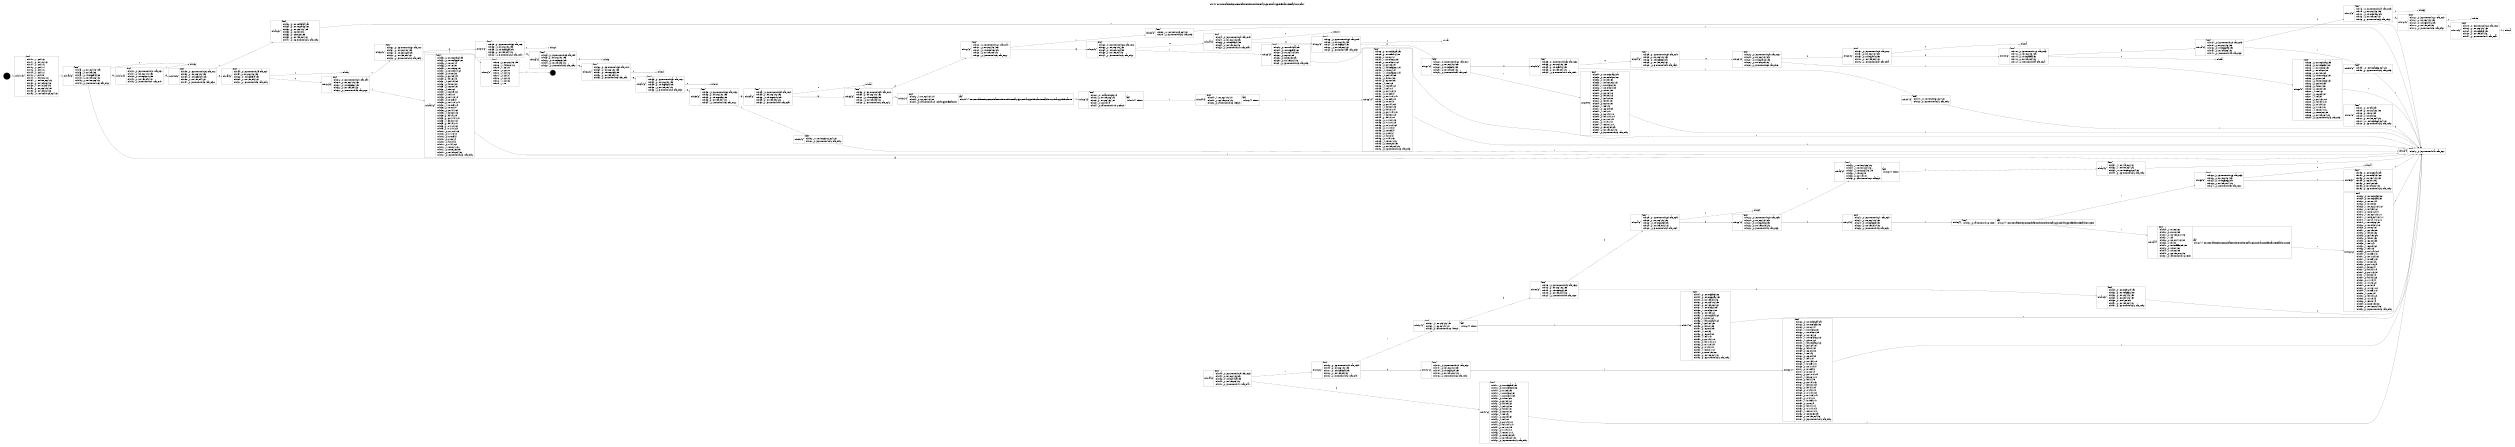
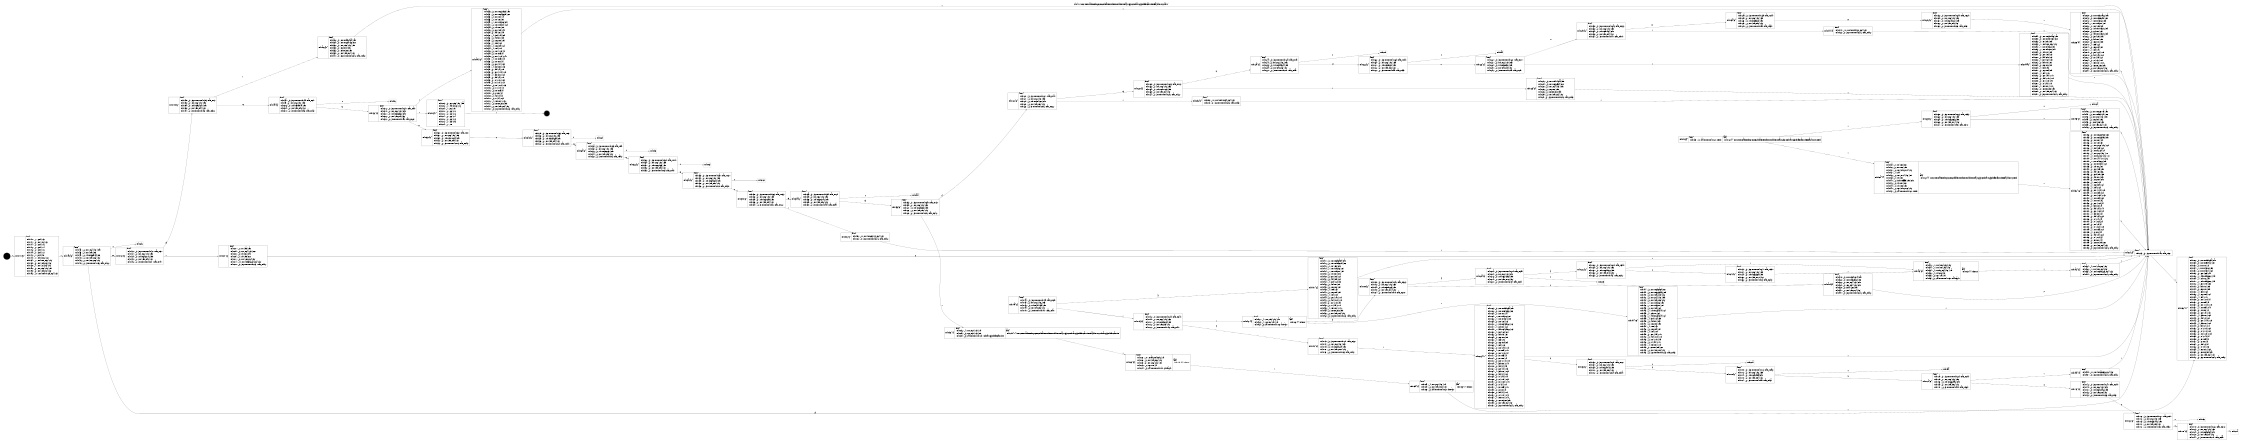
node "0x402235": removed
edge "0x401532 [28]" -> "0x402105 [21]": now "0x401516 [28]" -> "0x402105 [21]"
edge "0x4016d6 [28]" -> "0x4016f2 [28]": now "0x401c23 [147]" -> "0x4016f2 [28]"
edge "0x4014c2 [28]" -> "0x4018f6": now "0x4014c2 [28]" -> "0x401c07 [28]"
edge "0x401ce8 [147]" -> "0x402246 [5]": reversed
edge "0x401842 [28]" -> "0x401b25 [5]": now "0x401842 [28]" -> "0x401a46 [30]"
